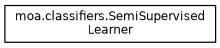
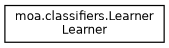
node "moa.classifiers.SemiSupervised Learner": label "moa.classifiers.SemiSupervised Learner" -> "moa.classifiers.Learner Learner"
